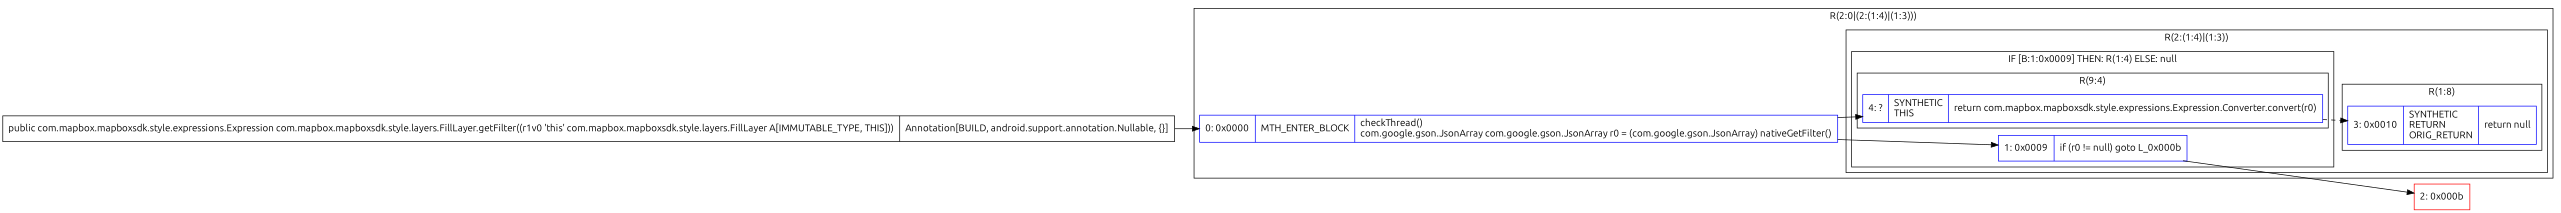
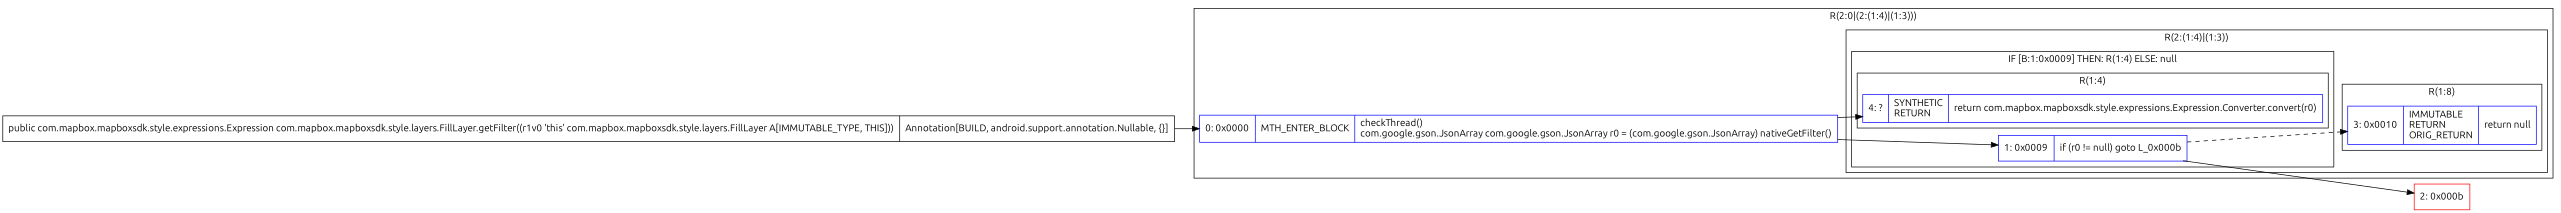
cluster "R(9:4)": label "R(9:4)" -> "R(1:4)"
node "4: ?": text "THIS" -> "RETURN"
node "3: 0x0010": text "SYNTHETIC" -> "IMMUTABLE"
edge "4: ?" -> "3: 0x0010": now "1: 0x0009" -> "3: 0x0010"
